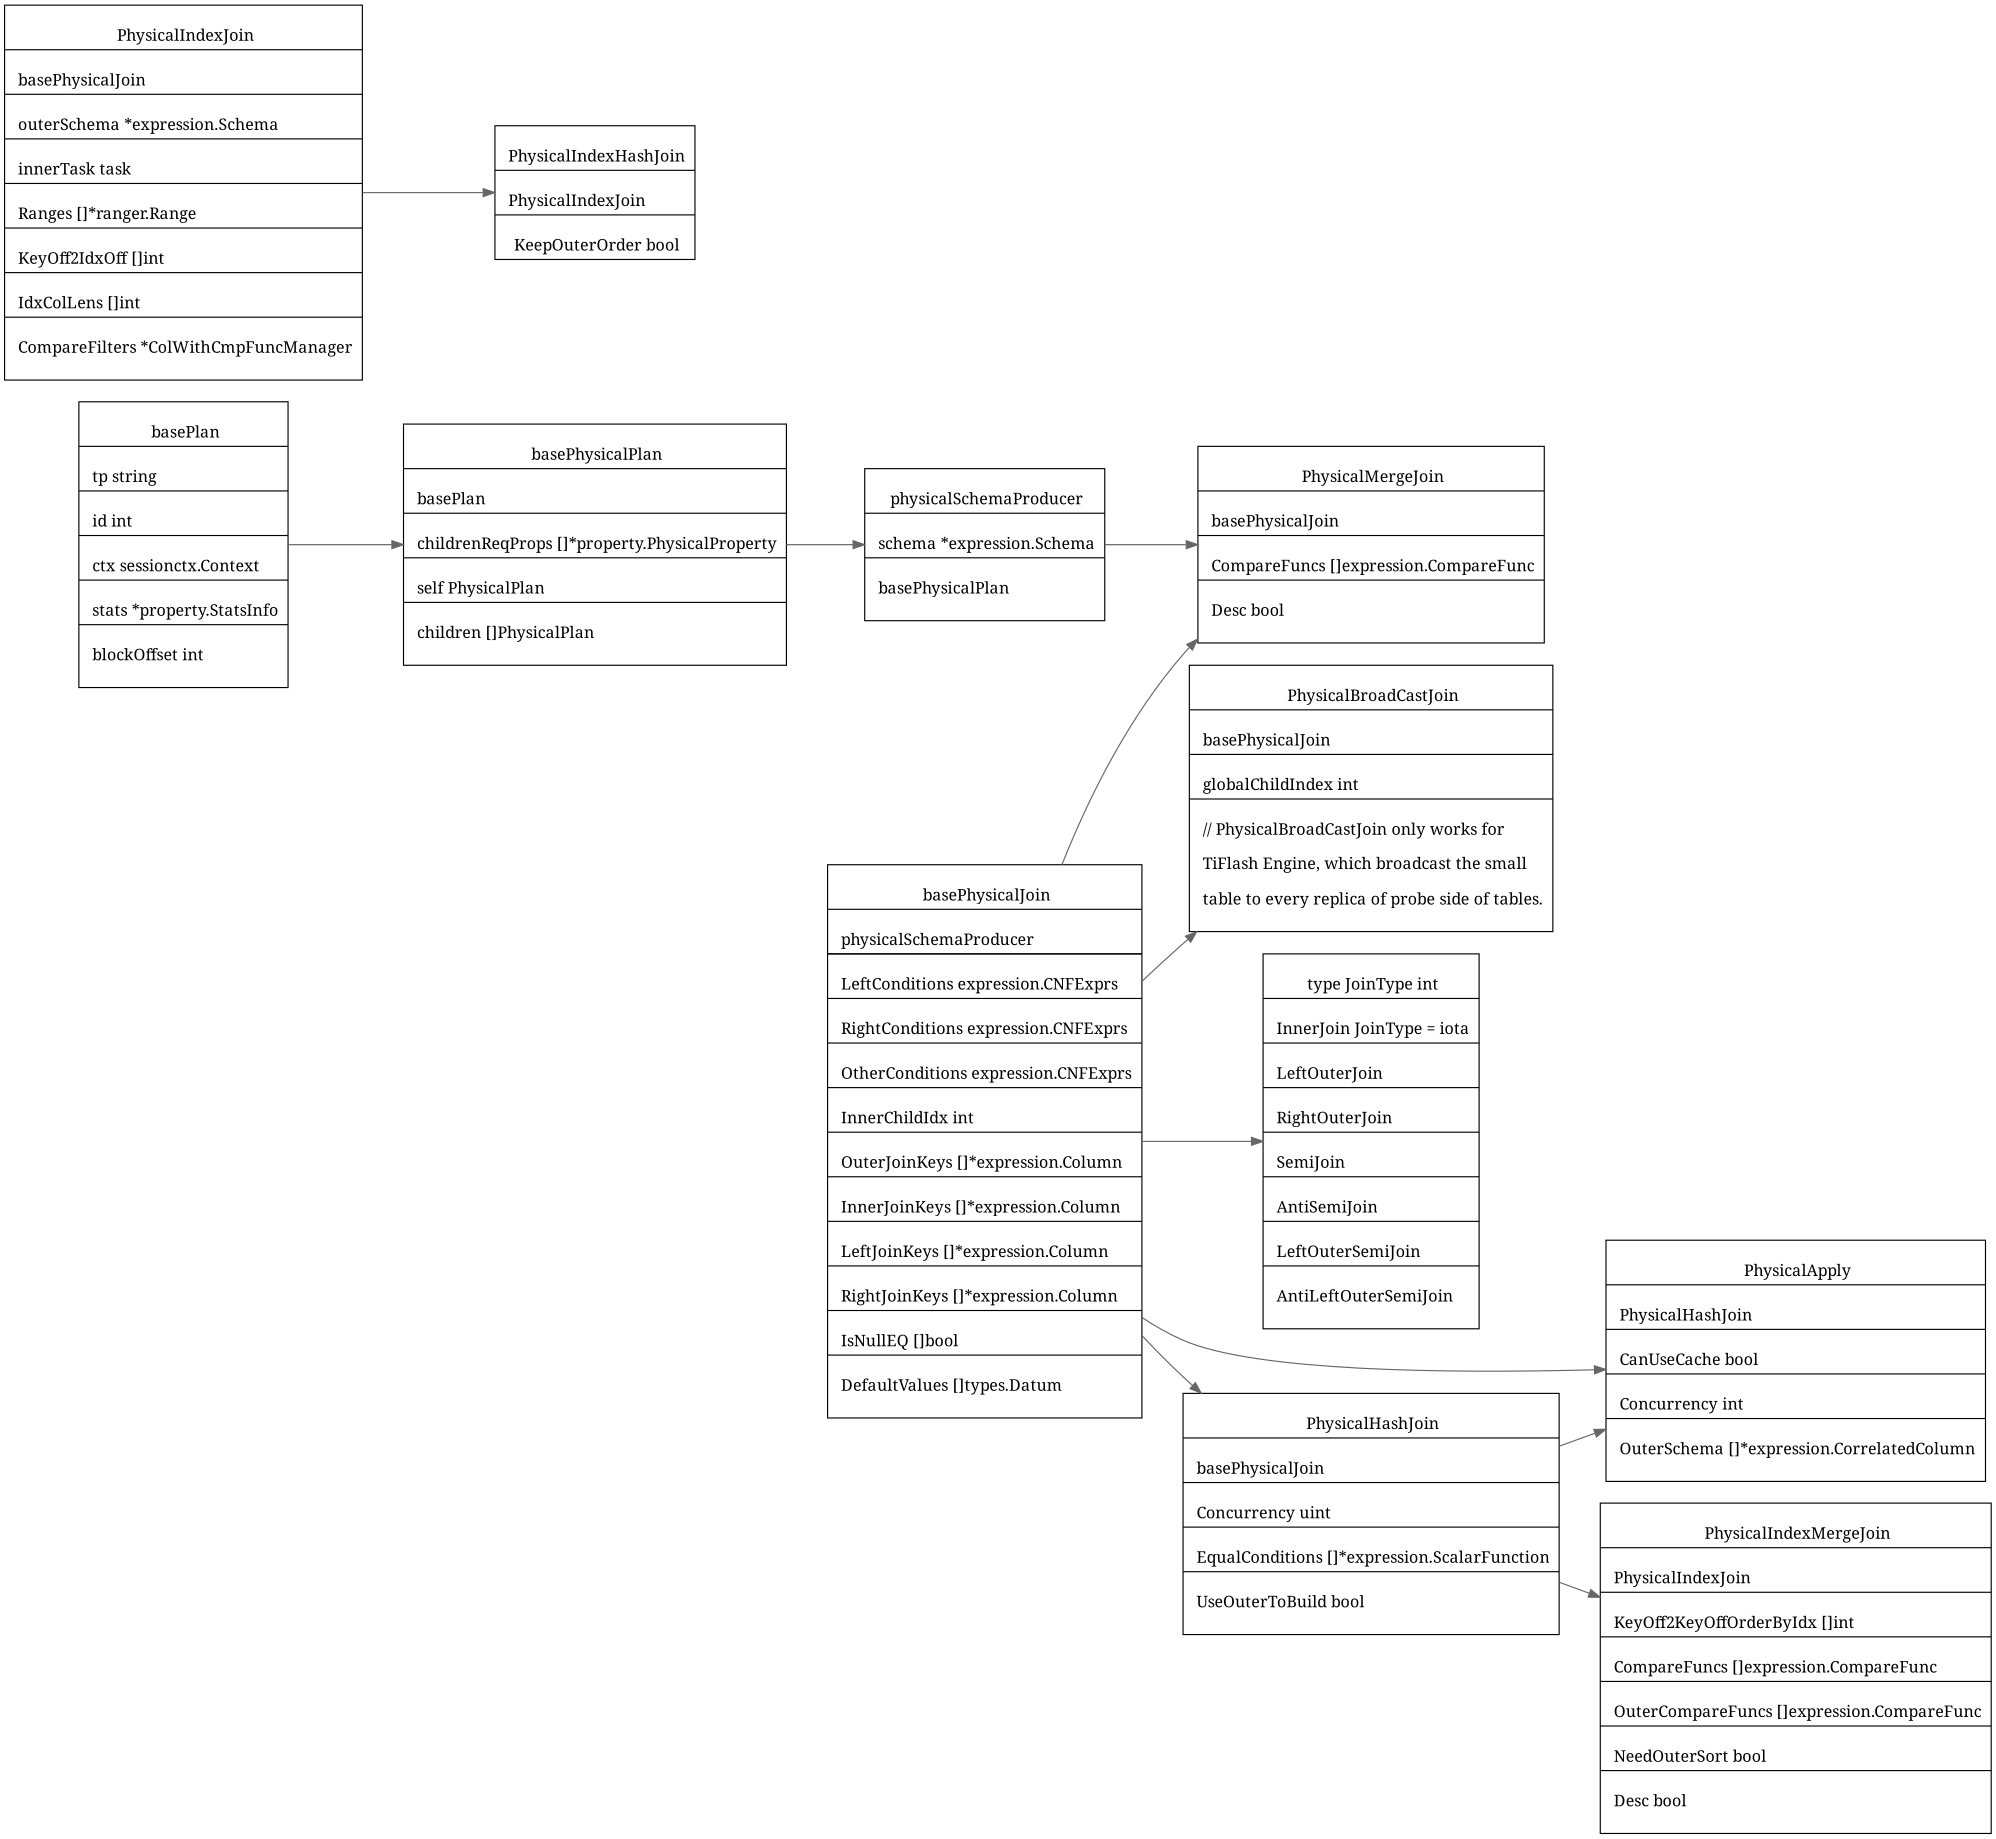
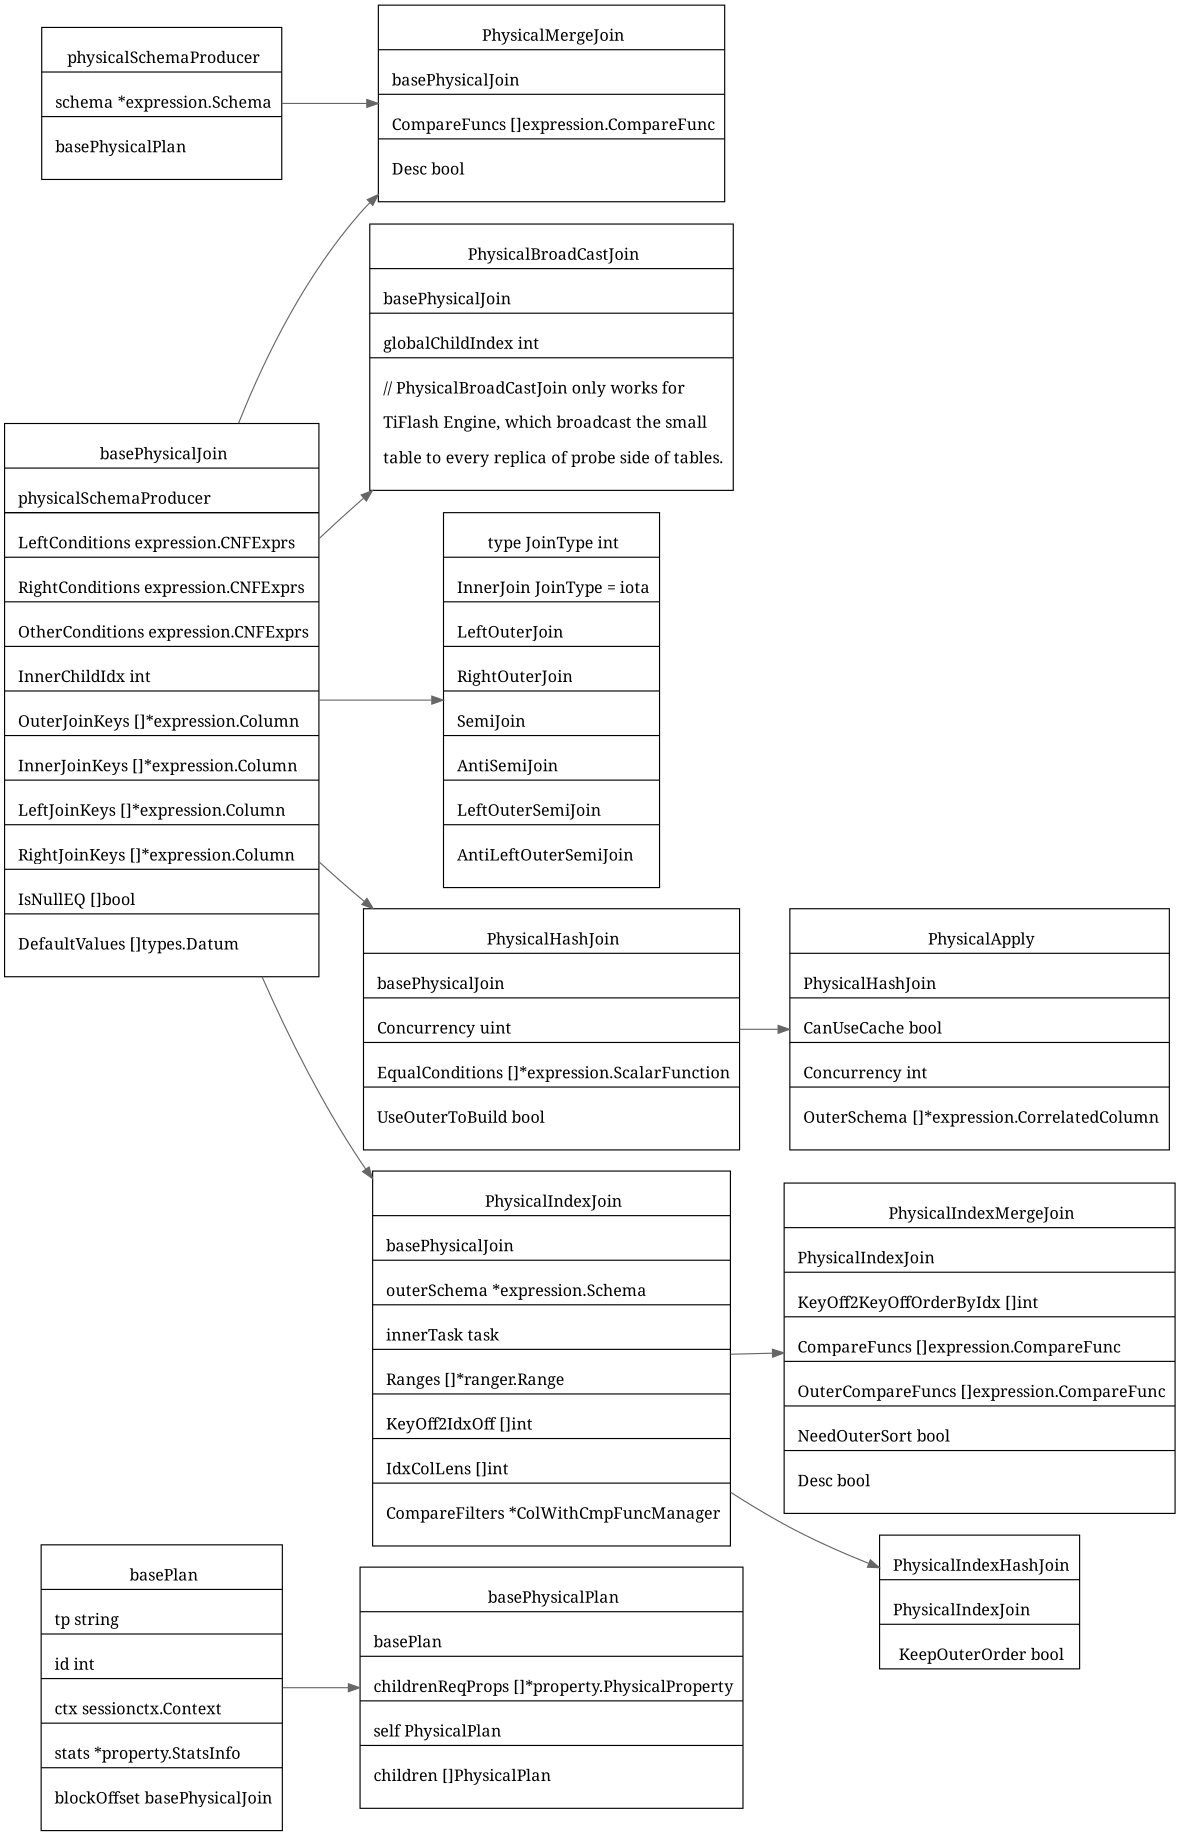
edge "basePhysicalPlan" -> "physicalSchemaProducer": removed
node "basePlan": text "blockOffset int" -> "blockOffset basePhysicalJoin"
edge "basePhysicalJoin" -> "PhysicalApply": now "basePhysicalJoin" -> "PhysicalIndexJoin"
edge "PhysicalHashJoin" -> "PhysicalIndexMergeJoin": now "PhysicalIndexJoin" -> "PhysicalIndexMergeJoin"
